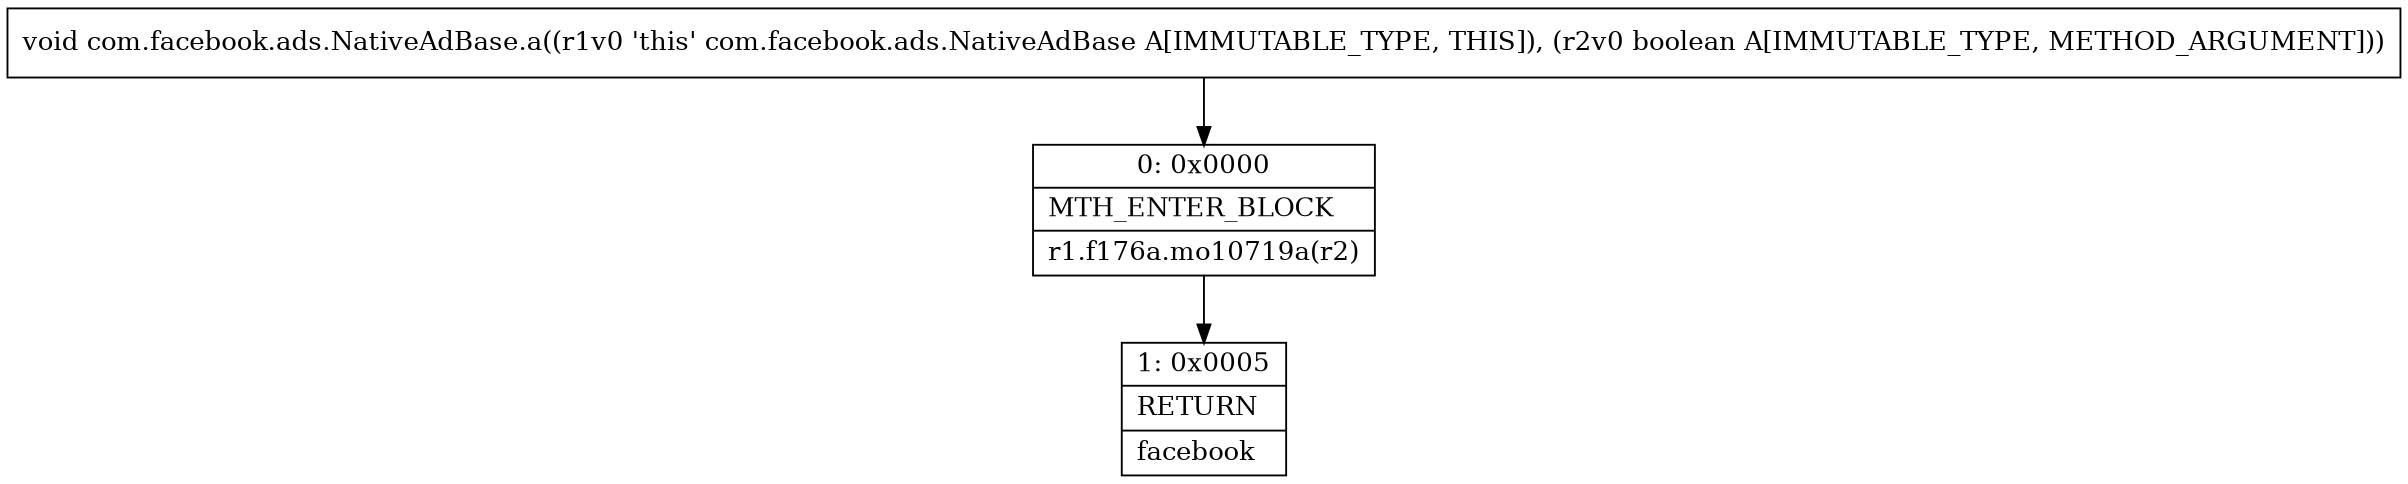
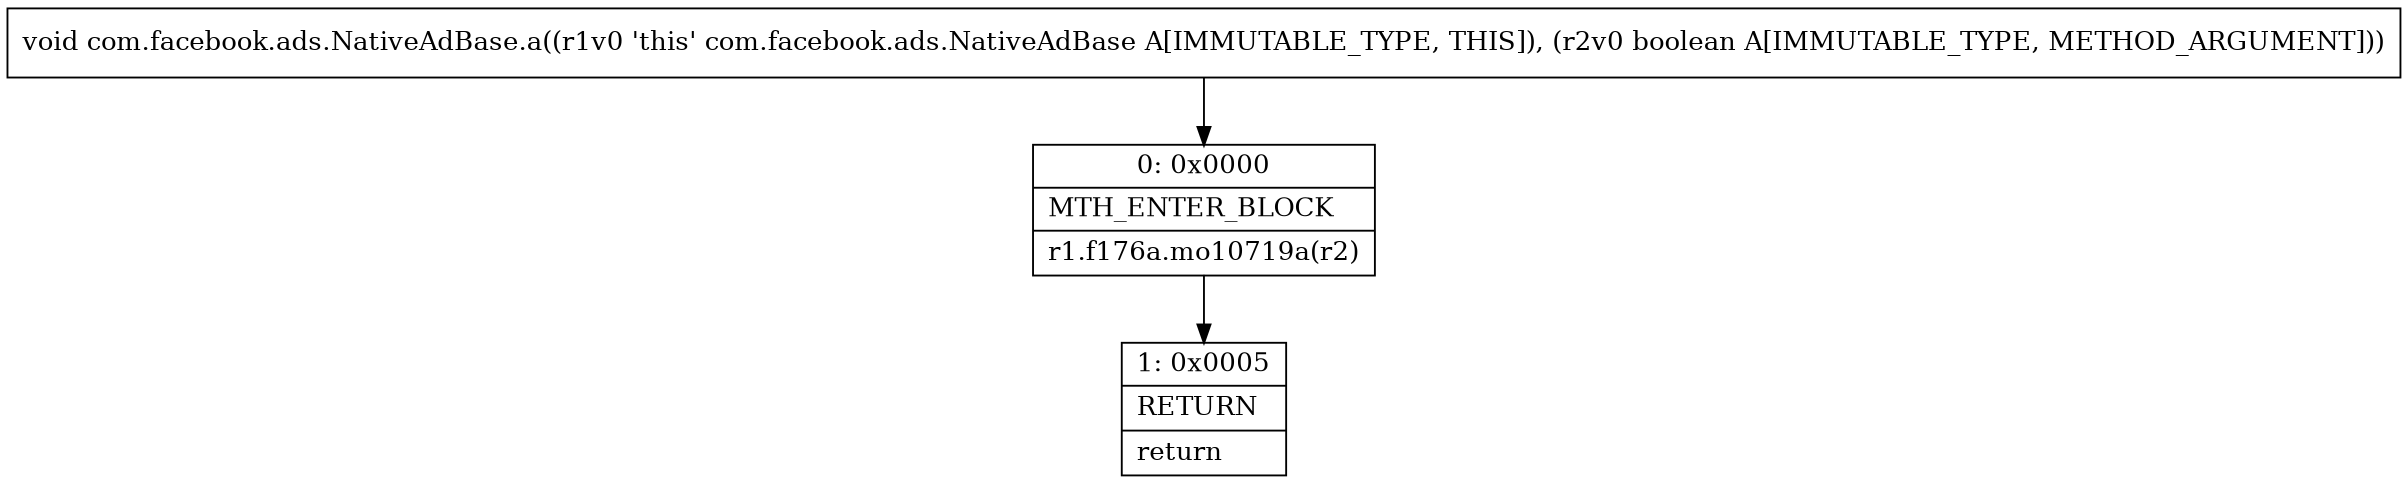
node "1: 0x0005": text "facebook" -> "return"
